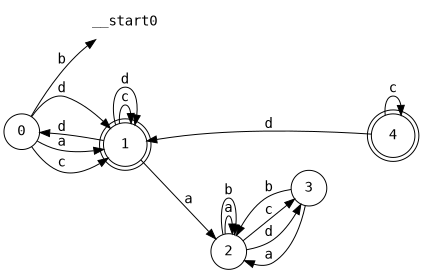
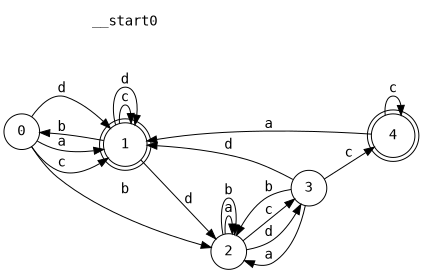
edge "0" -> "__start0": now "0" -> "2"
edge "4" -> "1": label "d" -> "a"
edge "1" -> "0": label "d" -> "b"
edge "3" -> "1": added, label "d"
edge "3" -> "4": added, label "c"
edge "1" -> "2": label "a" -> "d"
